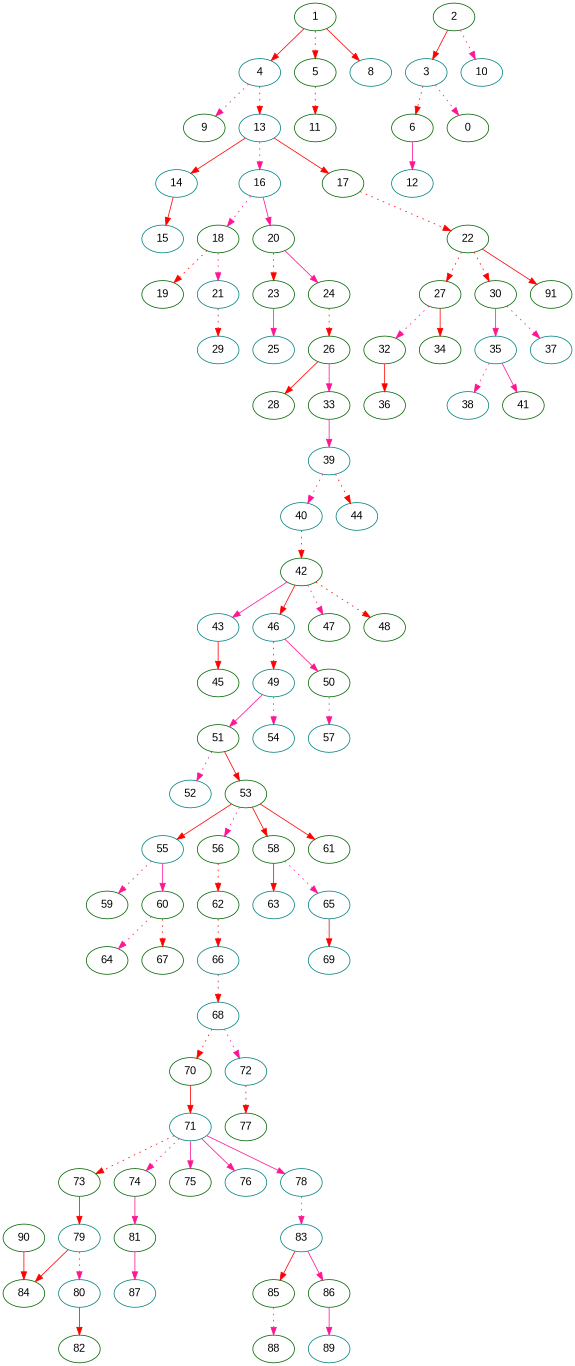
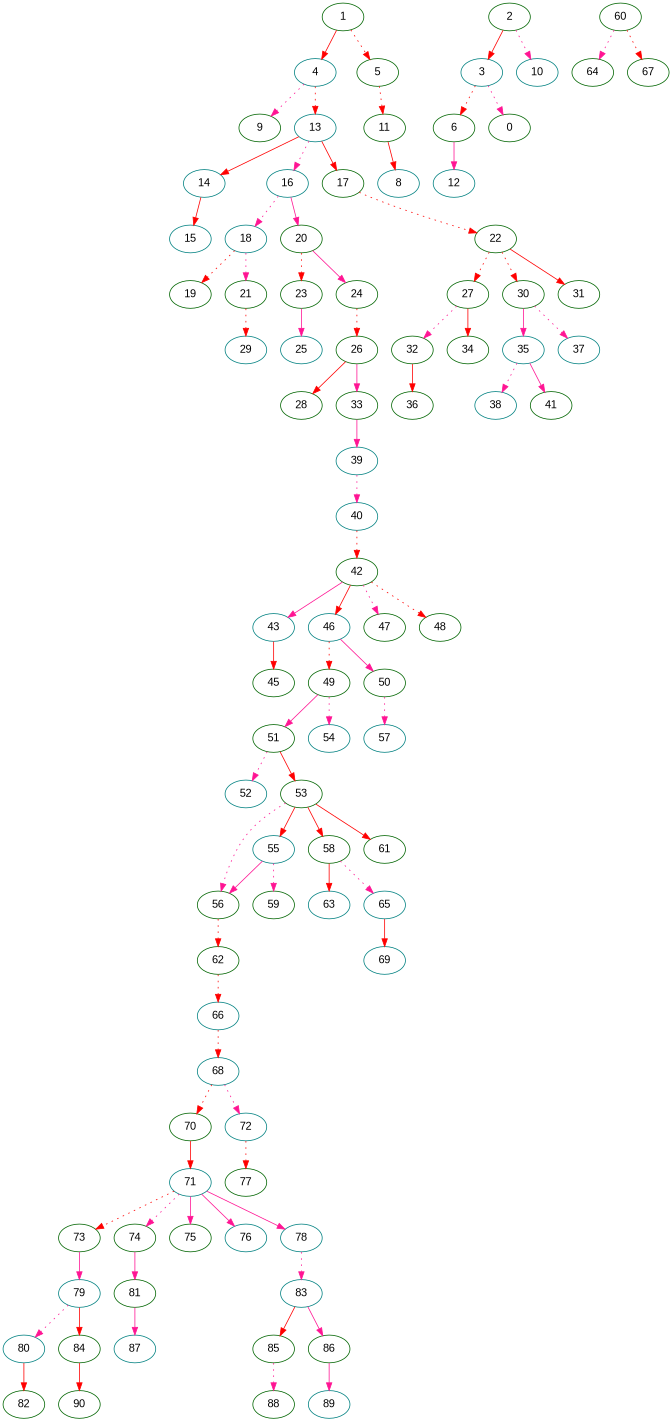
edge "1" -> "8": now "11" -> "8"
node "18": color darkgreen -> teal
node "21": color teal -> darkgreen
node "91": label "91" -> "31"
node "44": removed
node "49": color teal -> darkgreen
edge "55" -> "60": now "55" -> "56"
edge "73" -> "79": color red -> deeppink
edge "90" -> "84": reversed
